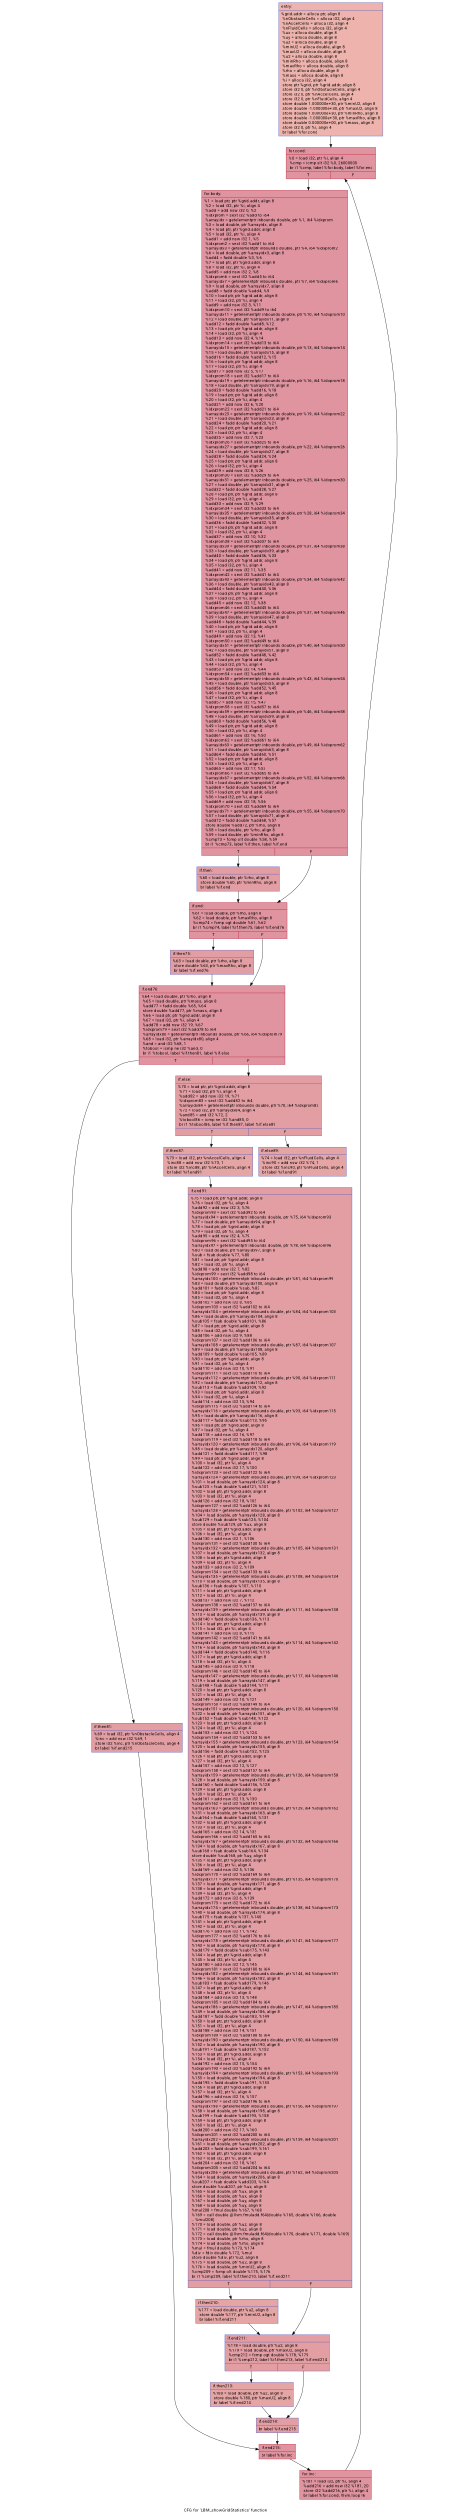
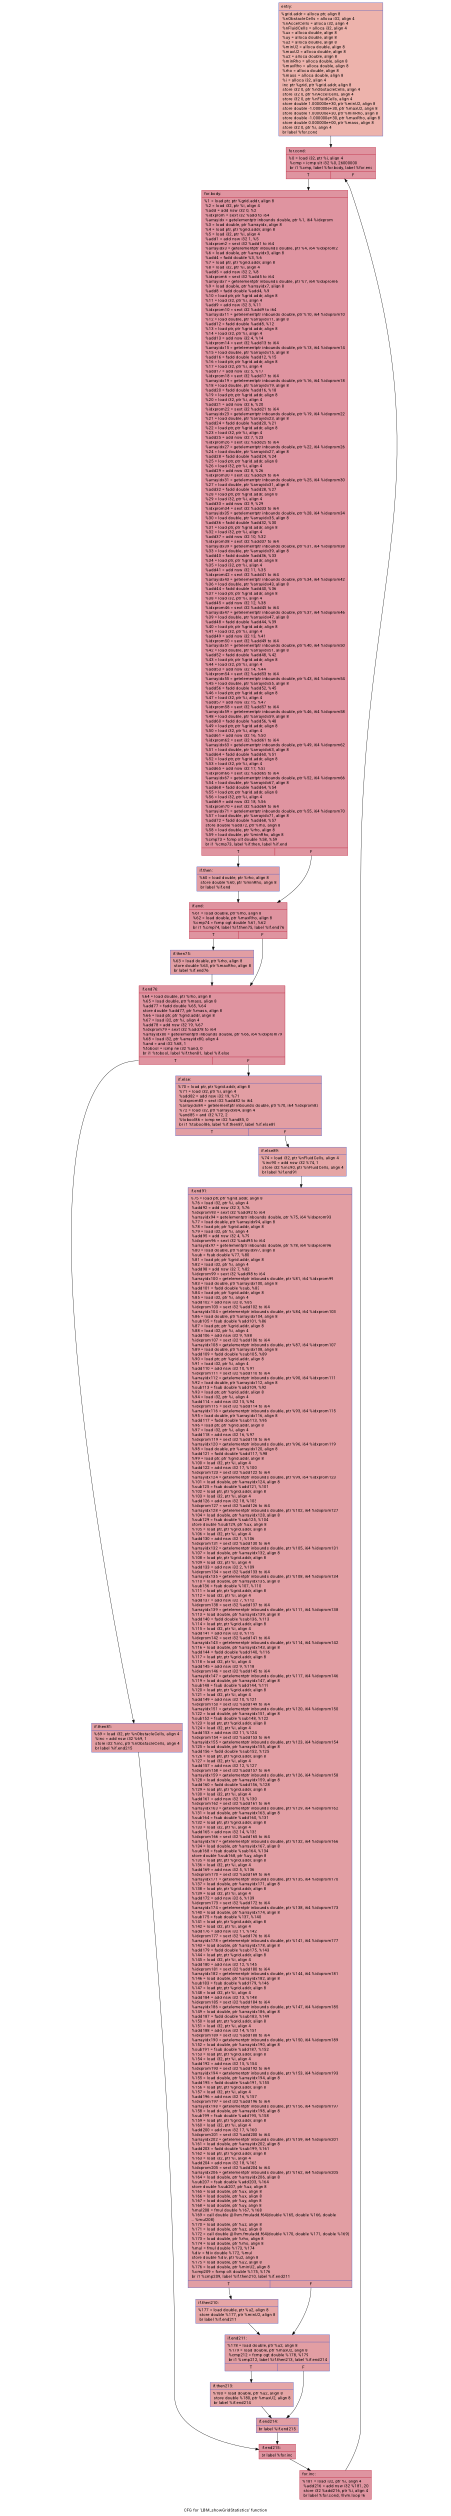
node "entry:": text "store ptr %grid, ptr %grid.addr, align 8" -> "inc ptr %grid, ptr %grid.addr, align 8"
node "if.then87:": removed
